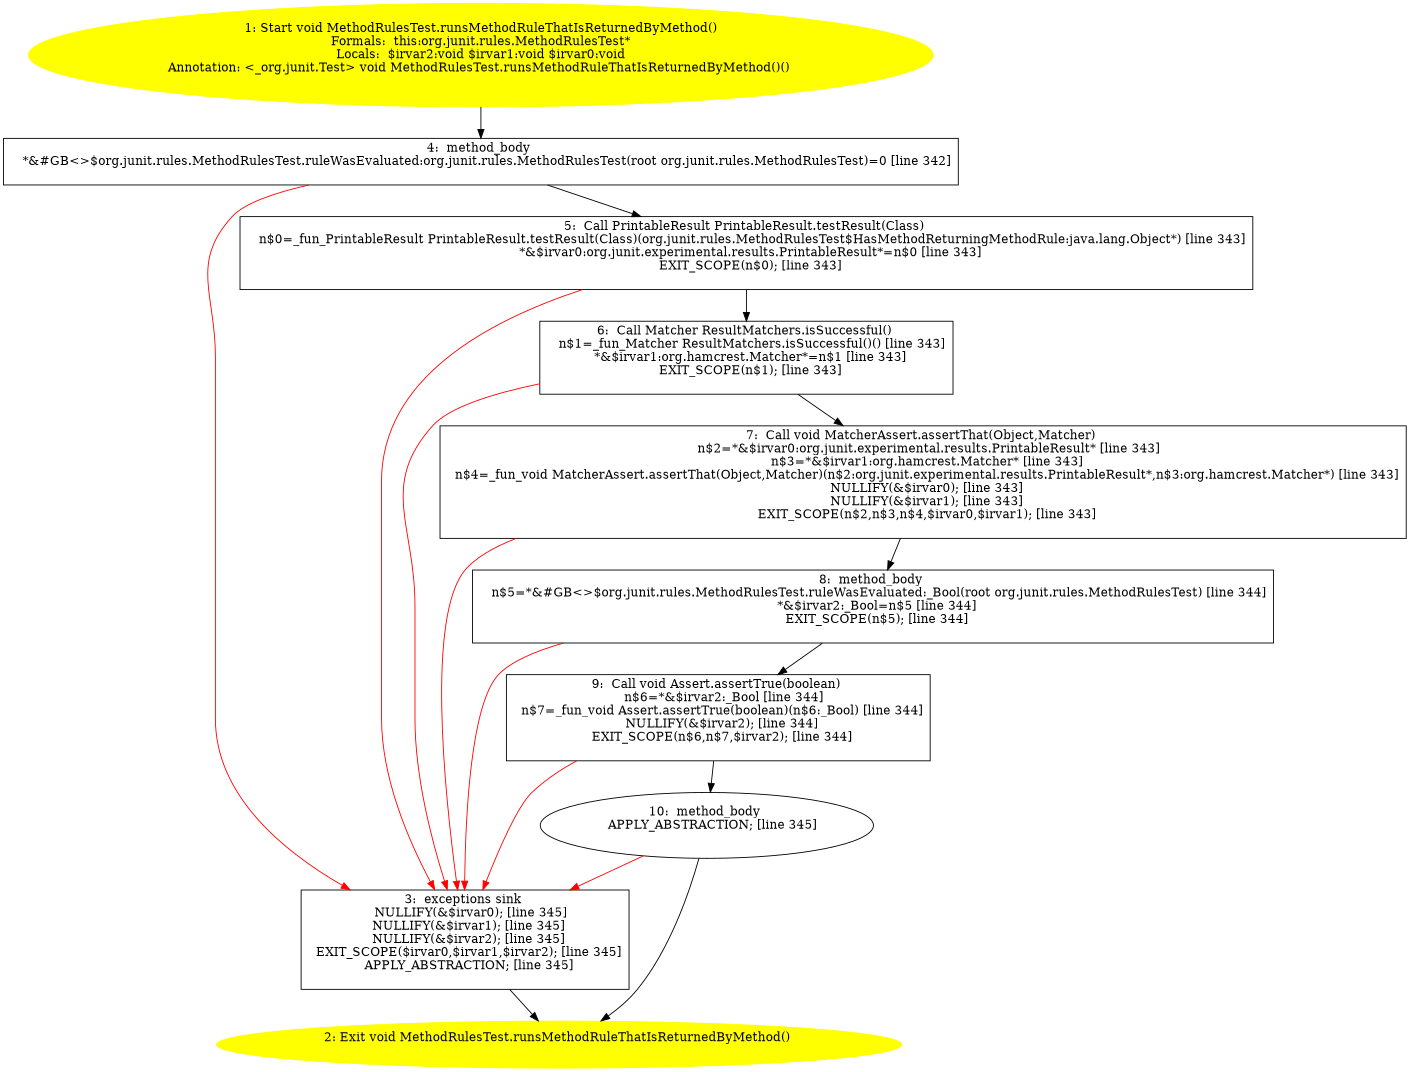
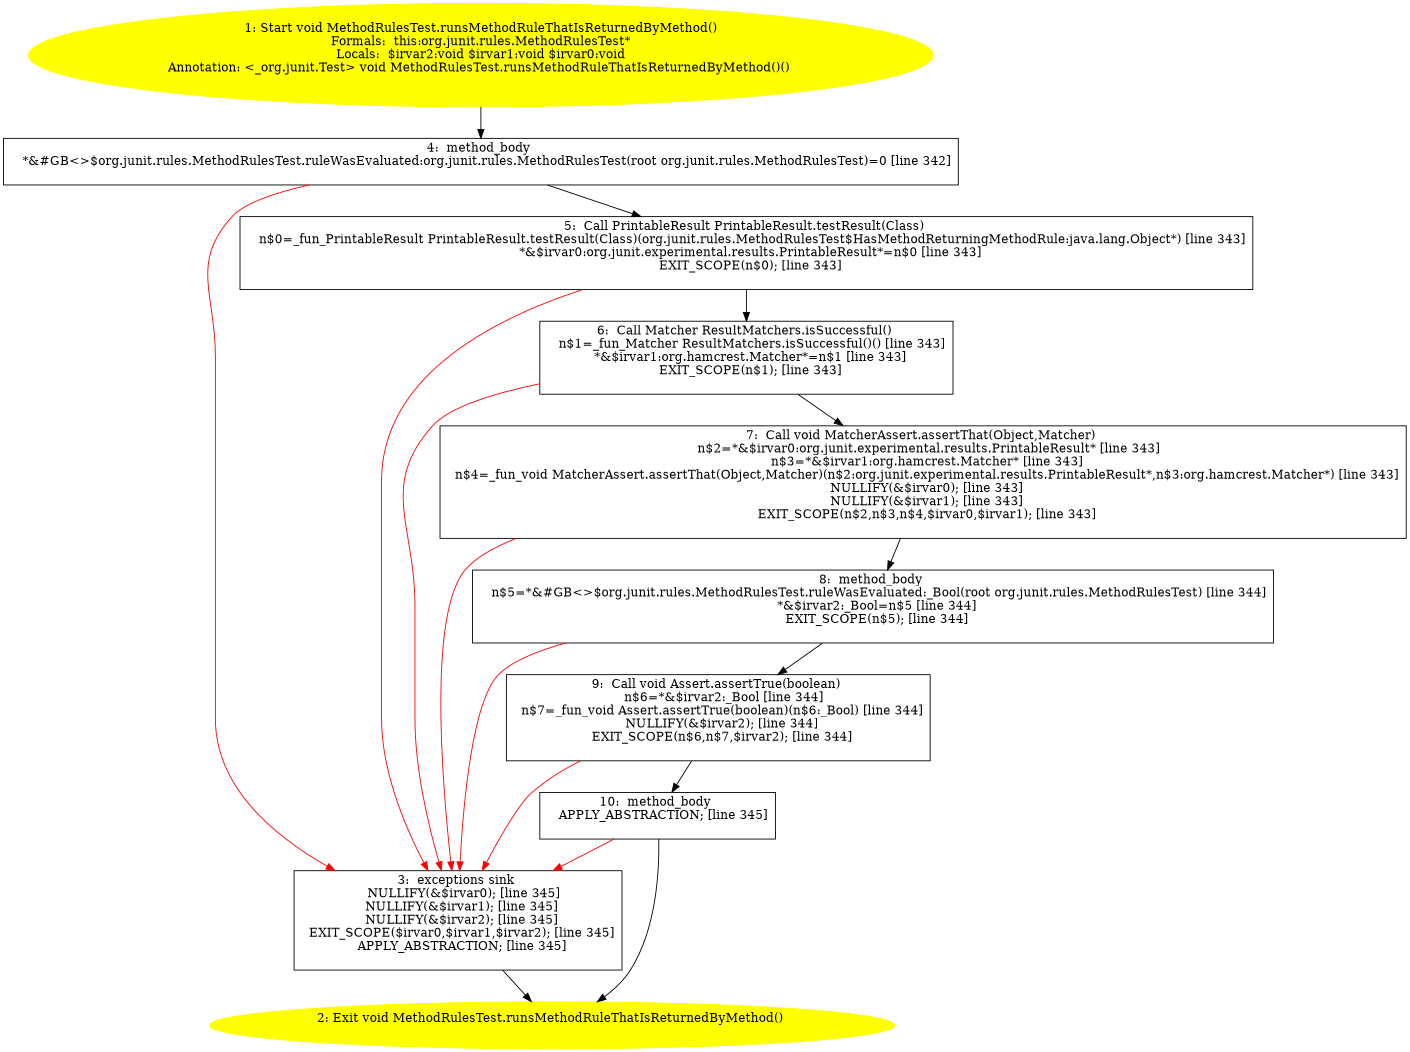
node "10:  method_body APPLY_ABSTRACTION; [line 345]": shape ellipse -> box
